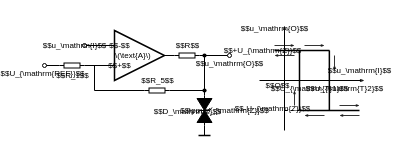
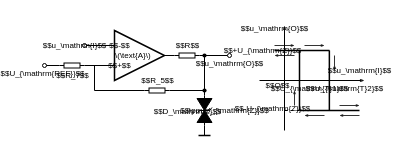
node "$$R_1$$": label "$$R_1$$" -> "$$R_7$$"
